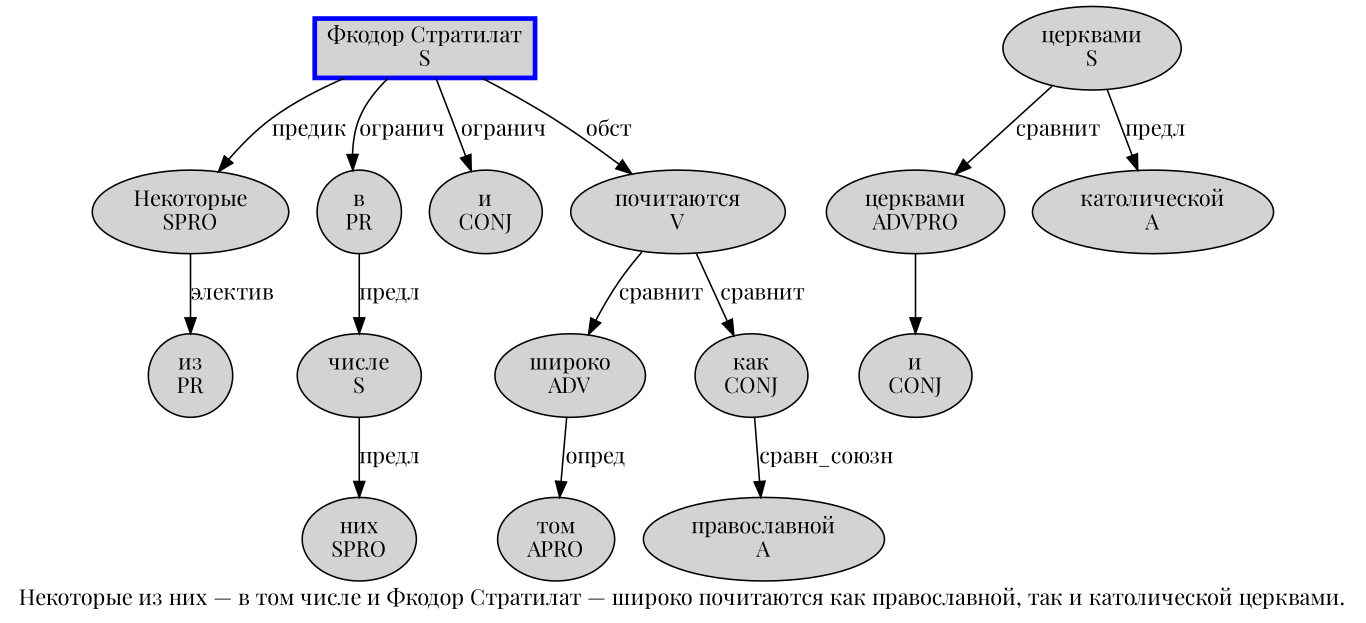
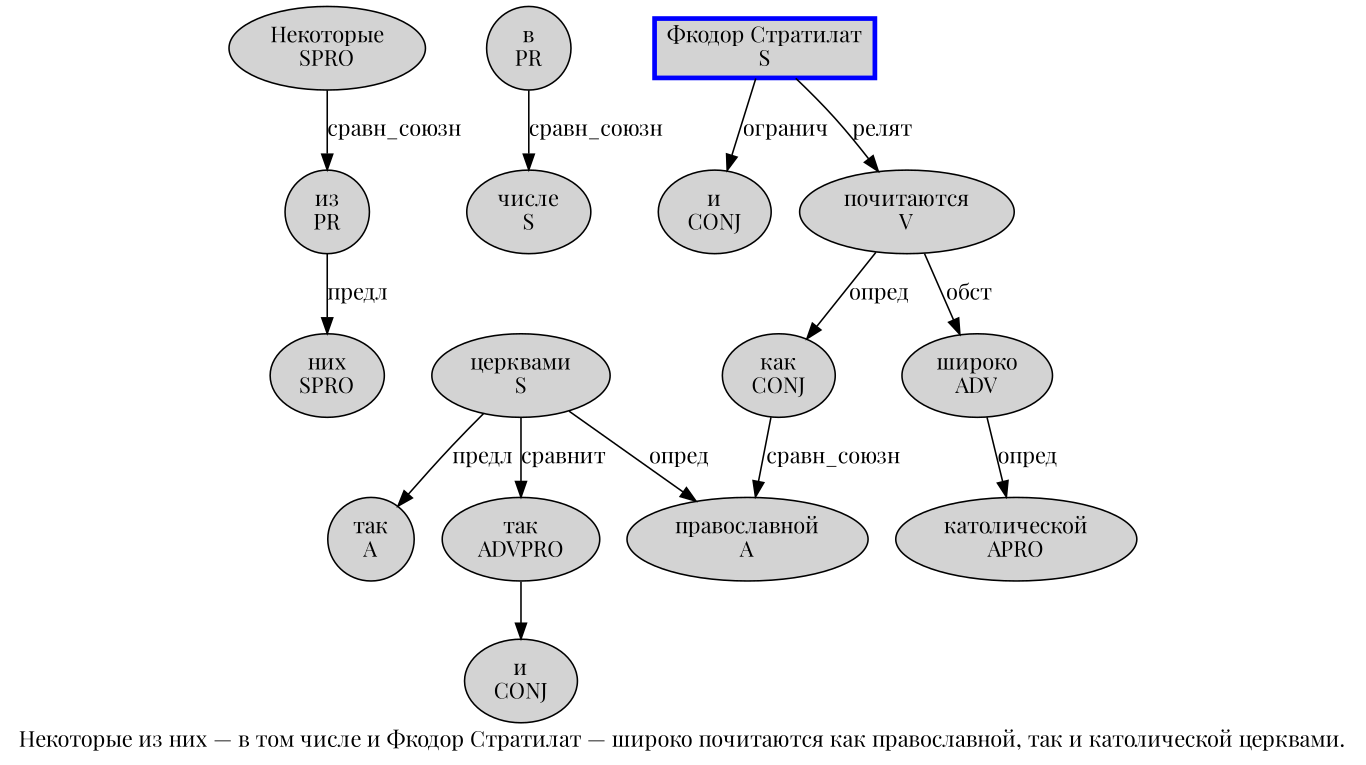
edge "Фкодор Стратилат S" -> "Некоторые SPRO": removed, label "предик"
edge "Фкодор Стратилат S" -> "в PR": removed, label "огранич"
edge "Фкодор Стратилат S" -> "почитаются V": label "обст" -> "релят"
node "церквами ADVPRO": label "церквами ADVPRO" -> "так ADVPRO"
node "католической A": label "католической A" -> "так A"
edge "Некоторые SPRO" -> "из PR": label "электив" -> "сравн_союзн"
edge "в PR" -> "числе S": label "предл" -> "сравн_союзн"
edge "почитаются V" -> "широко ADV": label "сравнит" -> "обст"
edge "почитаются V" -> "как CONJ": label "сравнит" -> "опред"
edge "числе S" -> "них SPRO": now "из PR" -> "них SPRO"
edge "церквами S" -> "православной A": added, label "опред"
node "том APRO": label "том APRO" -> "католической APRO"
